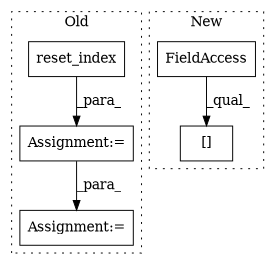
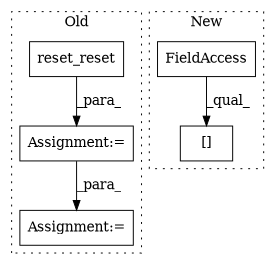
node "reset_index": label "reset_index" -> "reset_reset"
